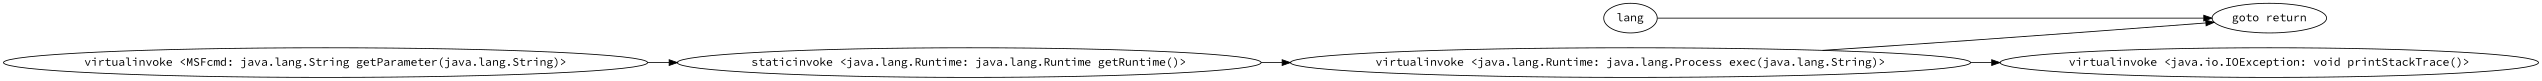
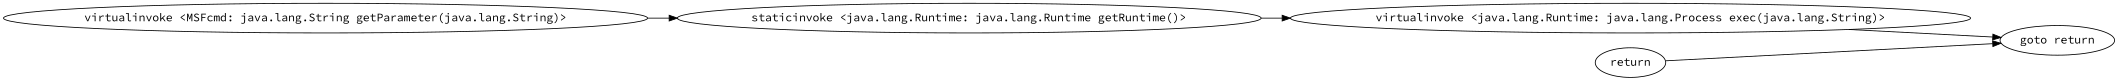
node "lang": label "lang" -> "return"
node "virtualinvoke <java.io.IOException: void printStackTrace()>": removed
